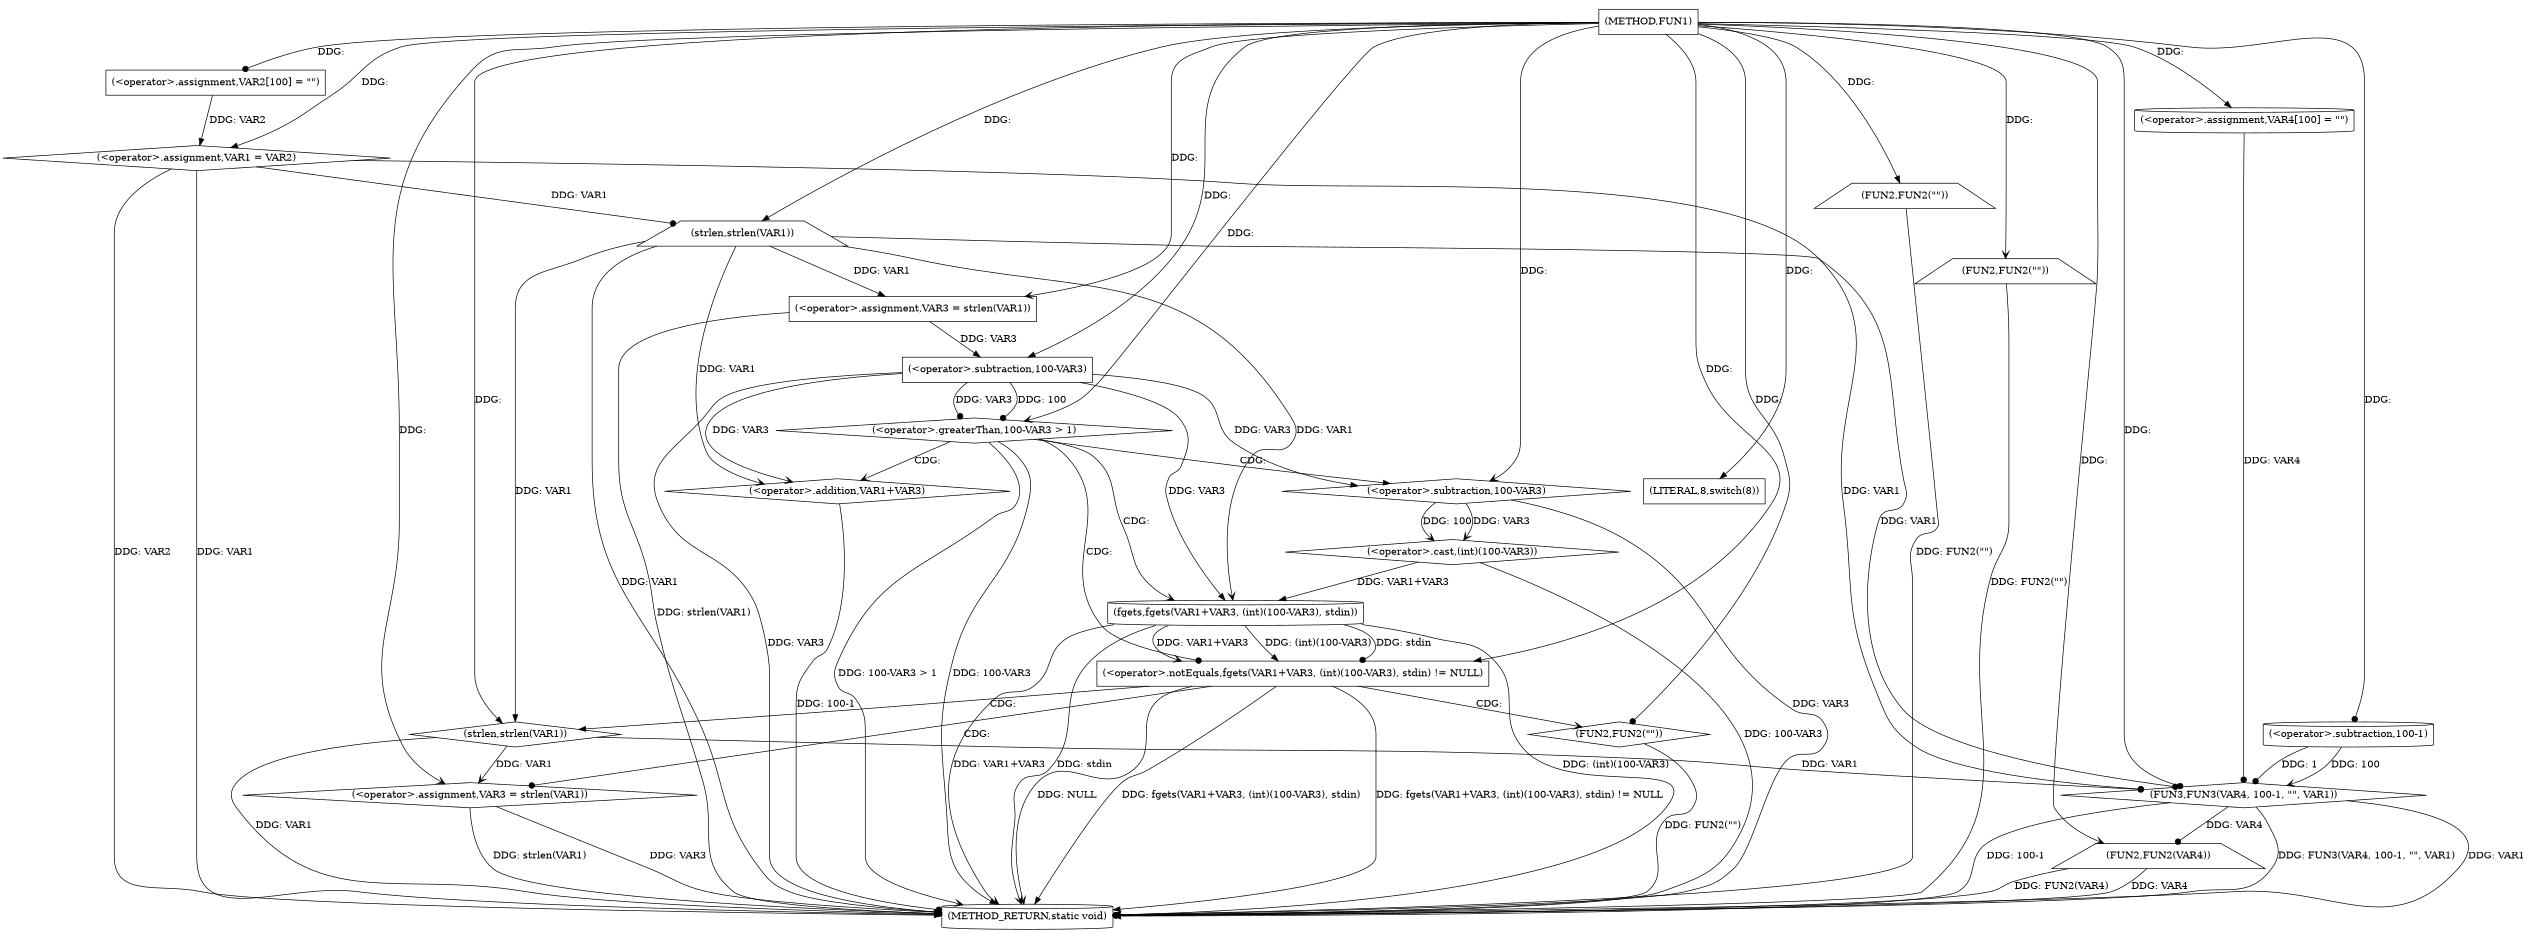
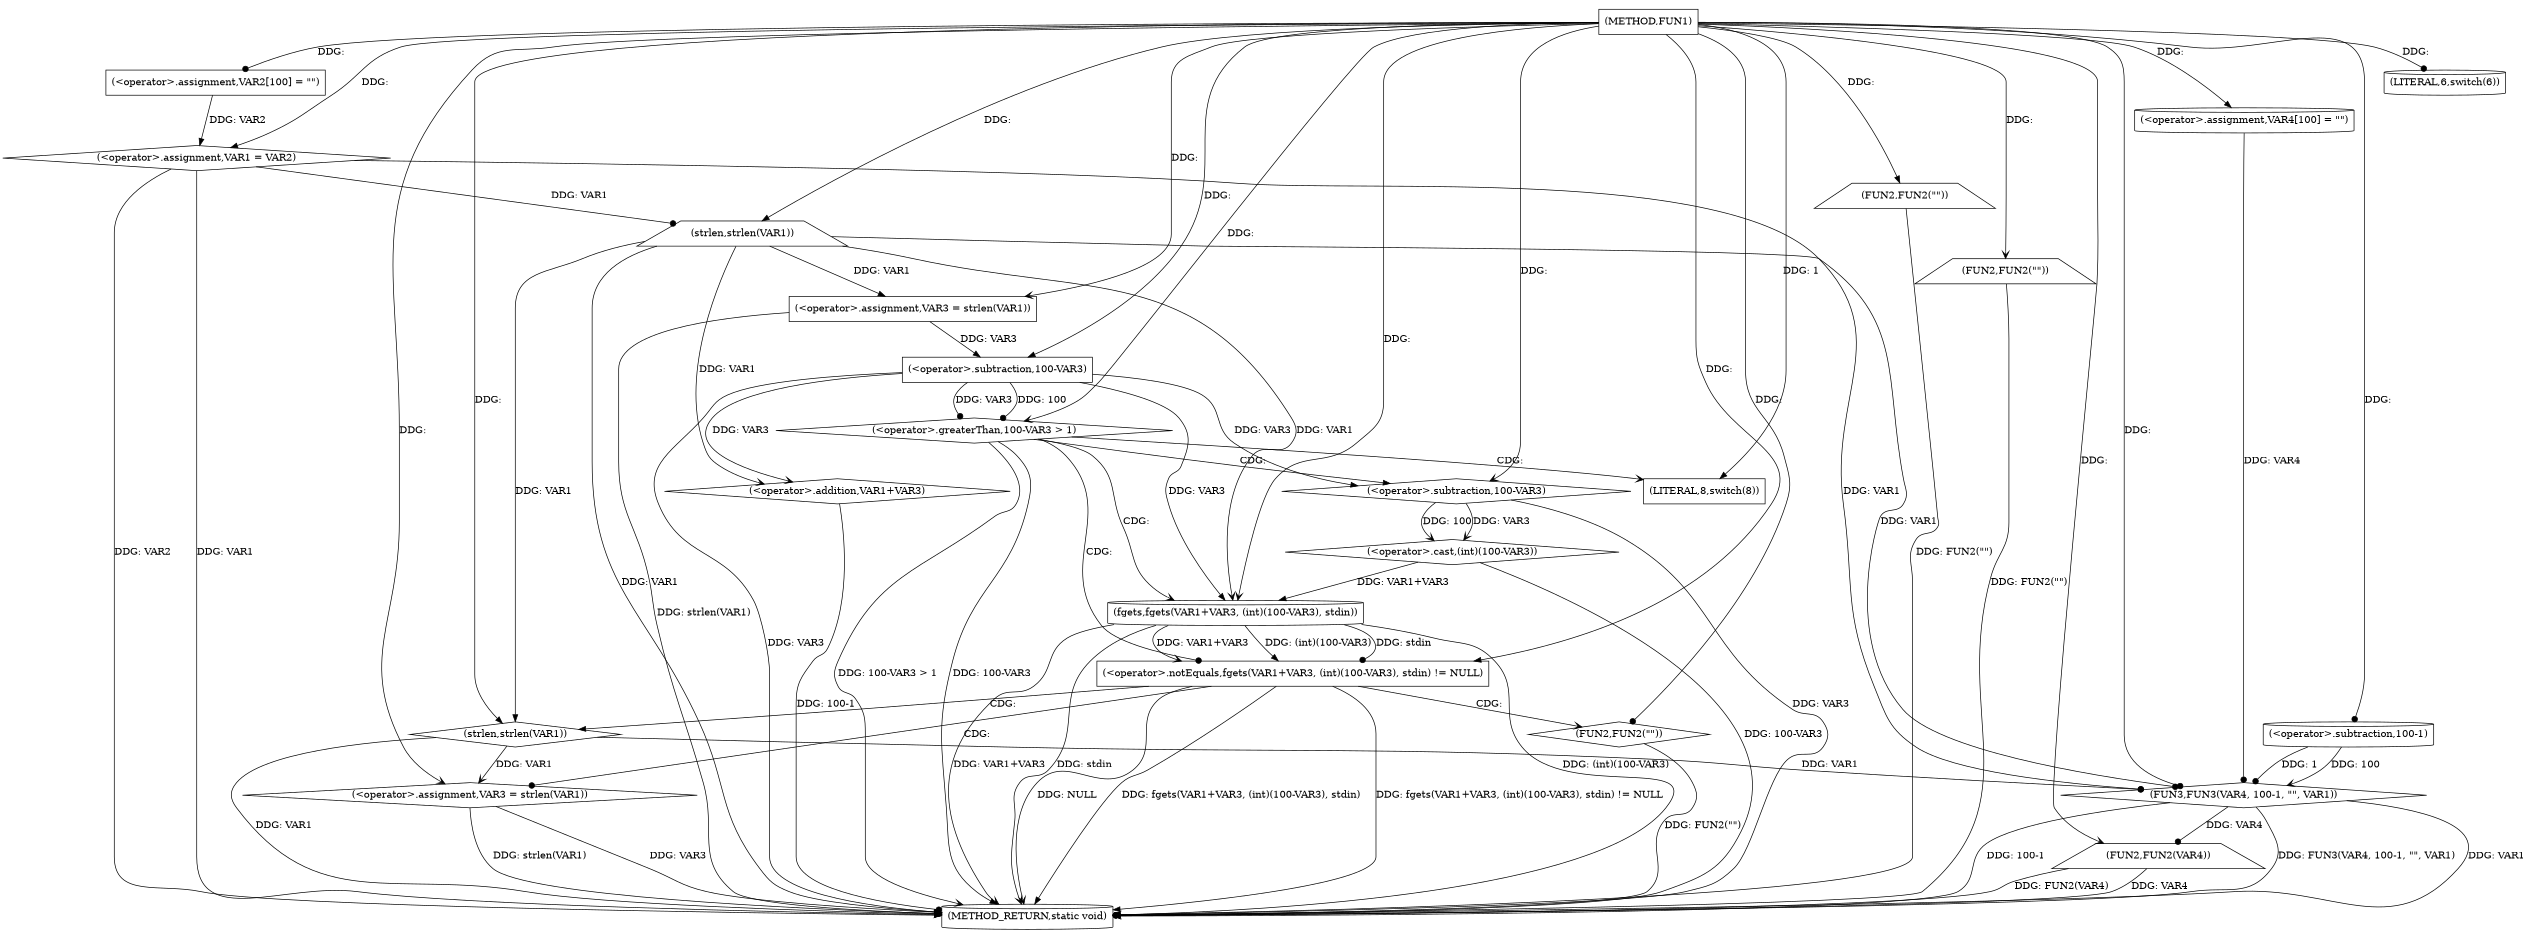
node "(LITERAL,6,switch(6))": added
edge "(METHOD,FUN1)" -> "(fgets,fgets(VAR1+VAR3, (int)(100-VAR3), stdin))": added, label "DDG:"
edge "(METHOD,FUN1)" -> "(LITERAL,8,switch(8))": label "DDG: " -> "DDG: 1"
edge "(<operator>.greaterThan,100-VAR3 > 1)" -> "(<operator>.addition,VAR1+VAR3)": now "(<operator>.greaterThan,100-VAR3 > 1)" -> "(LITERAL,8,switch(8))"
